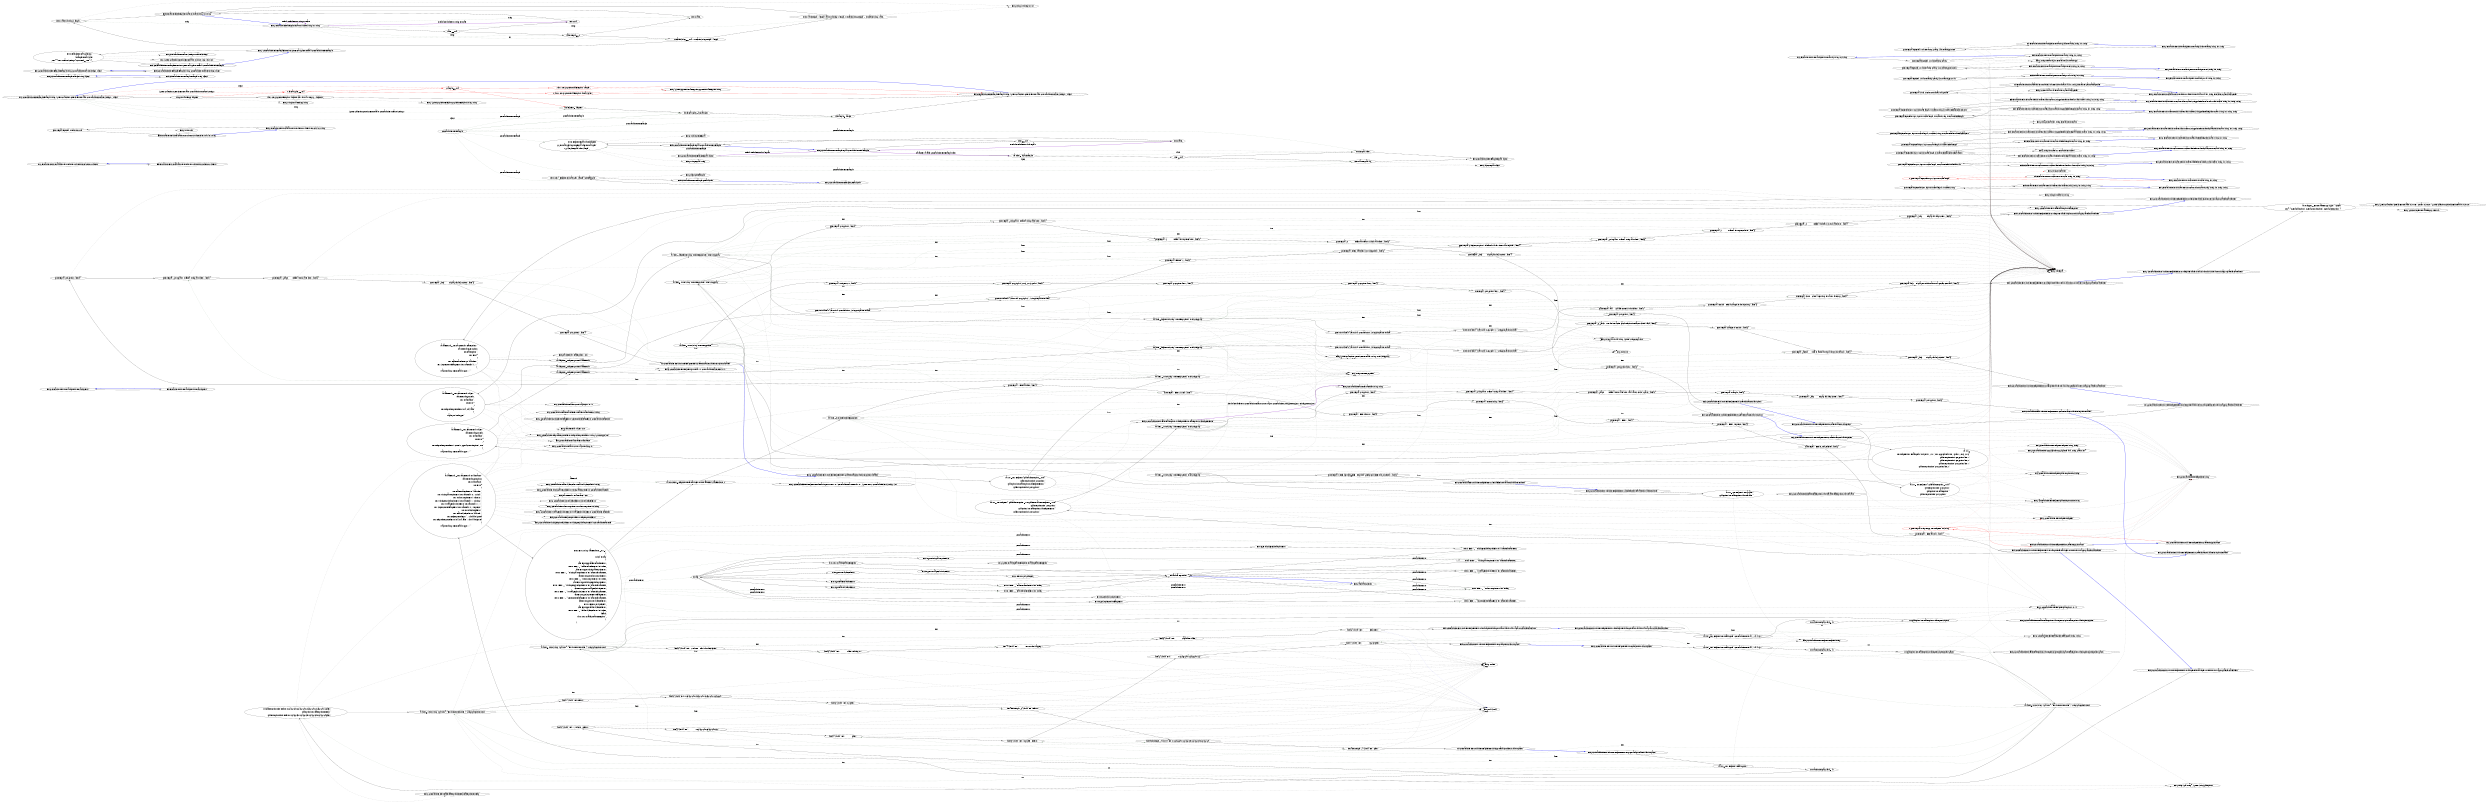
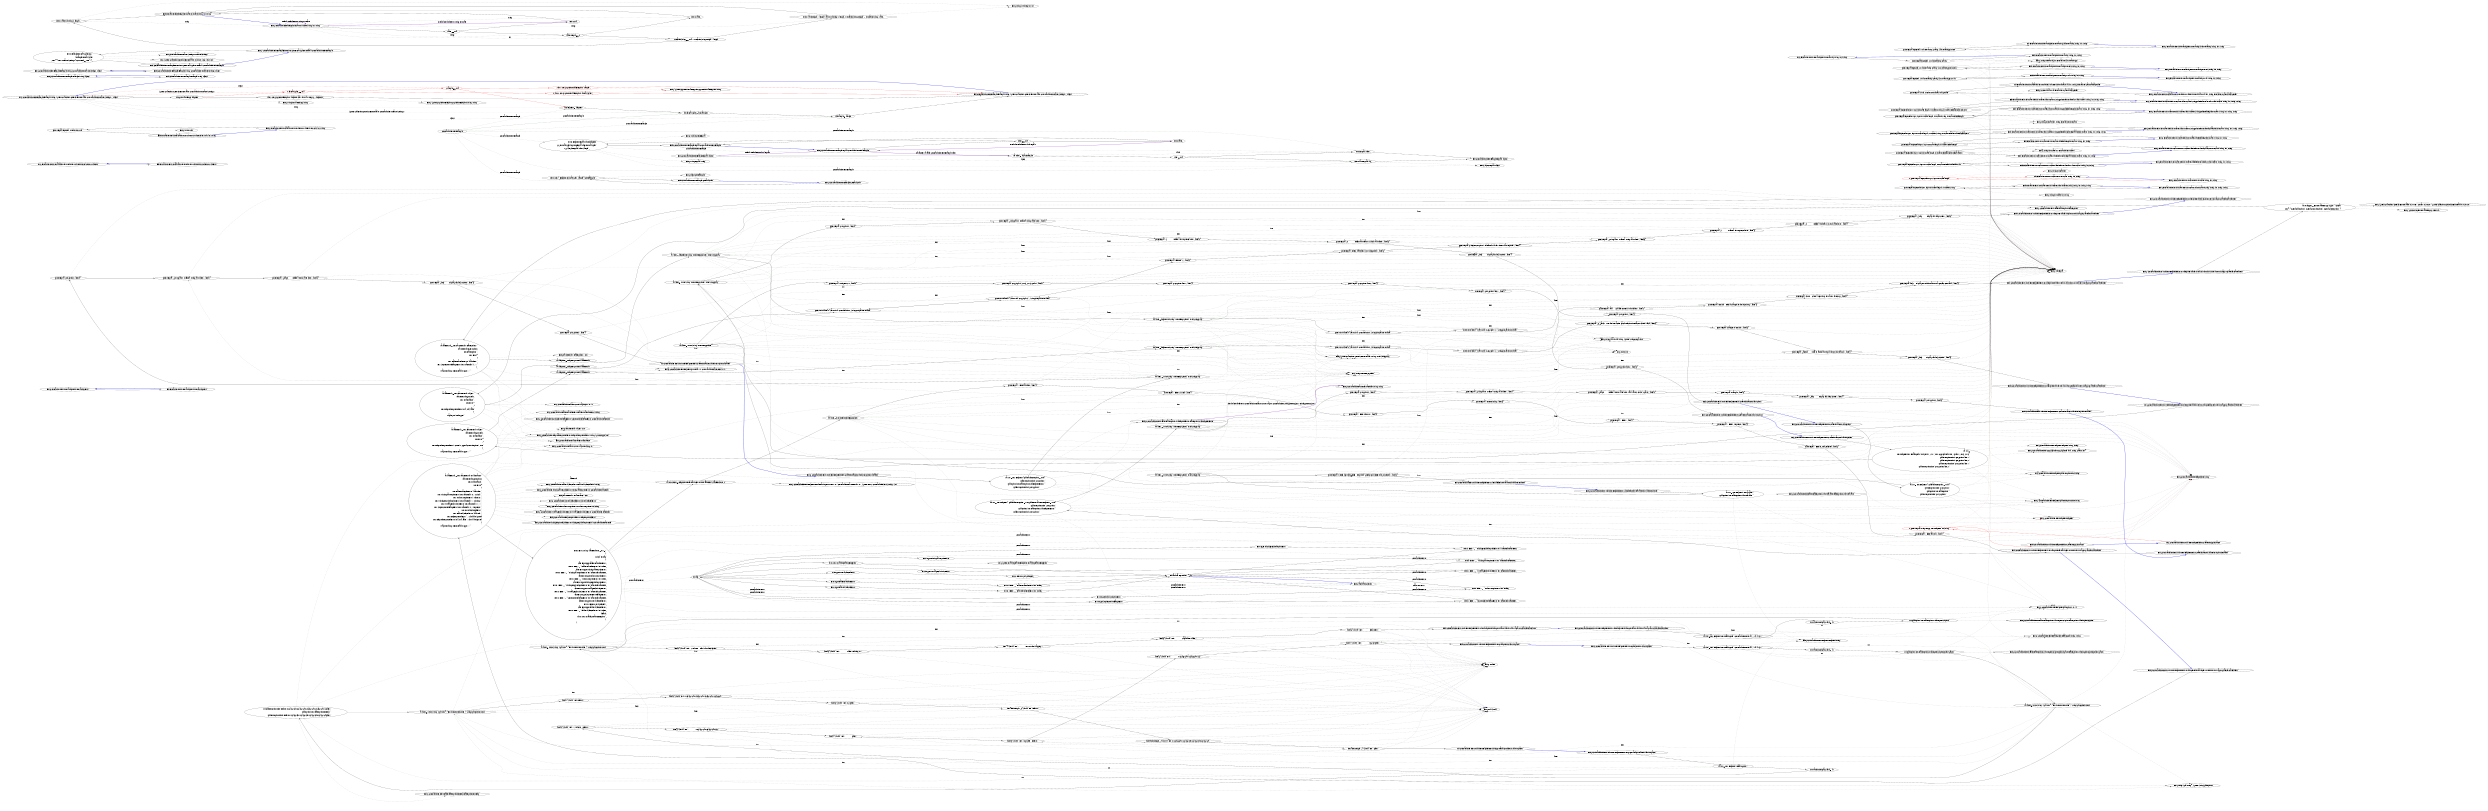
edge "var lines = sut.ToString().ToNotEmptyLines()" -> "Assert.Equal(''Copyright (C) 2005 - 2013 Author'', lines[1])": label "lines" -> "sut"
edge "var lines = sut.ToString().ToNotEmptyLines()" -> "Assert.Equal(''  ERR x, switch'', lines[1])": now "var lines = errorsText.ToNotEmptyLines()" -> "Assert.Equal(''  ERR x, switch'', lines[1])"
edge "Entry lambda expression" -> "return ''ERR '' + ((UnknownOptionError)err).Token;": label "CommandLine.Error" -> "Parameter.Error"
